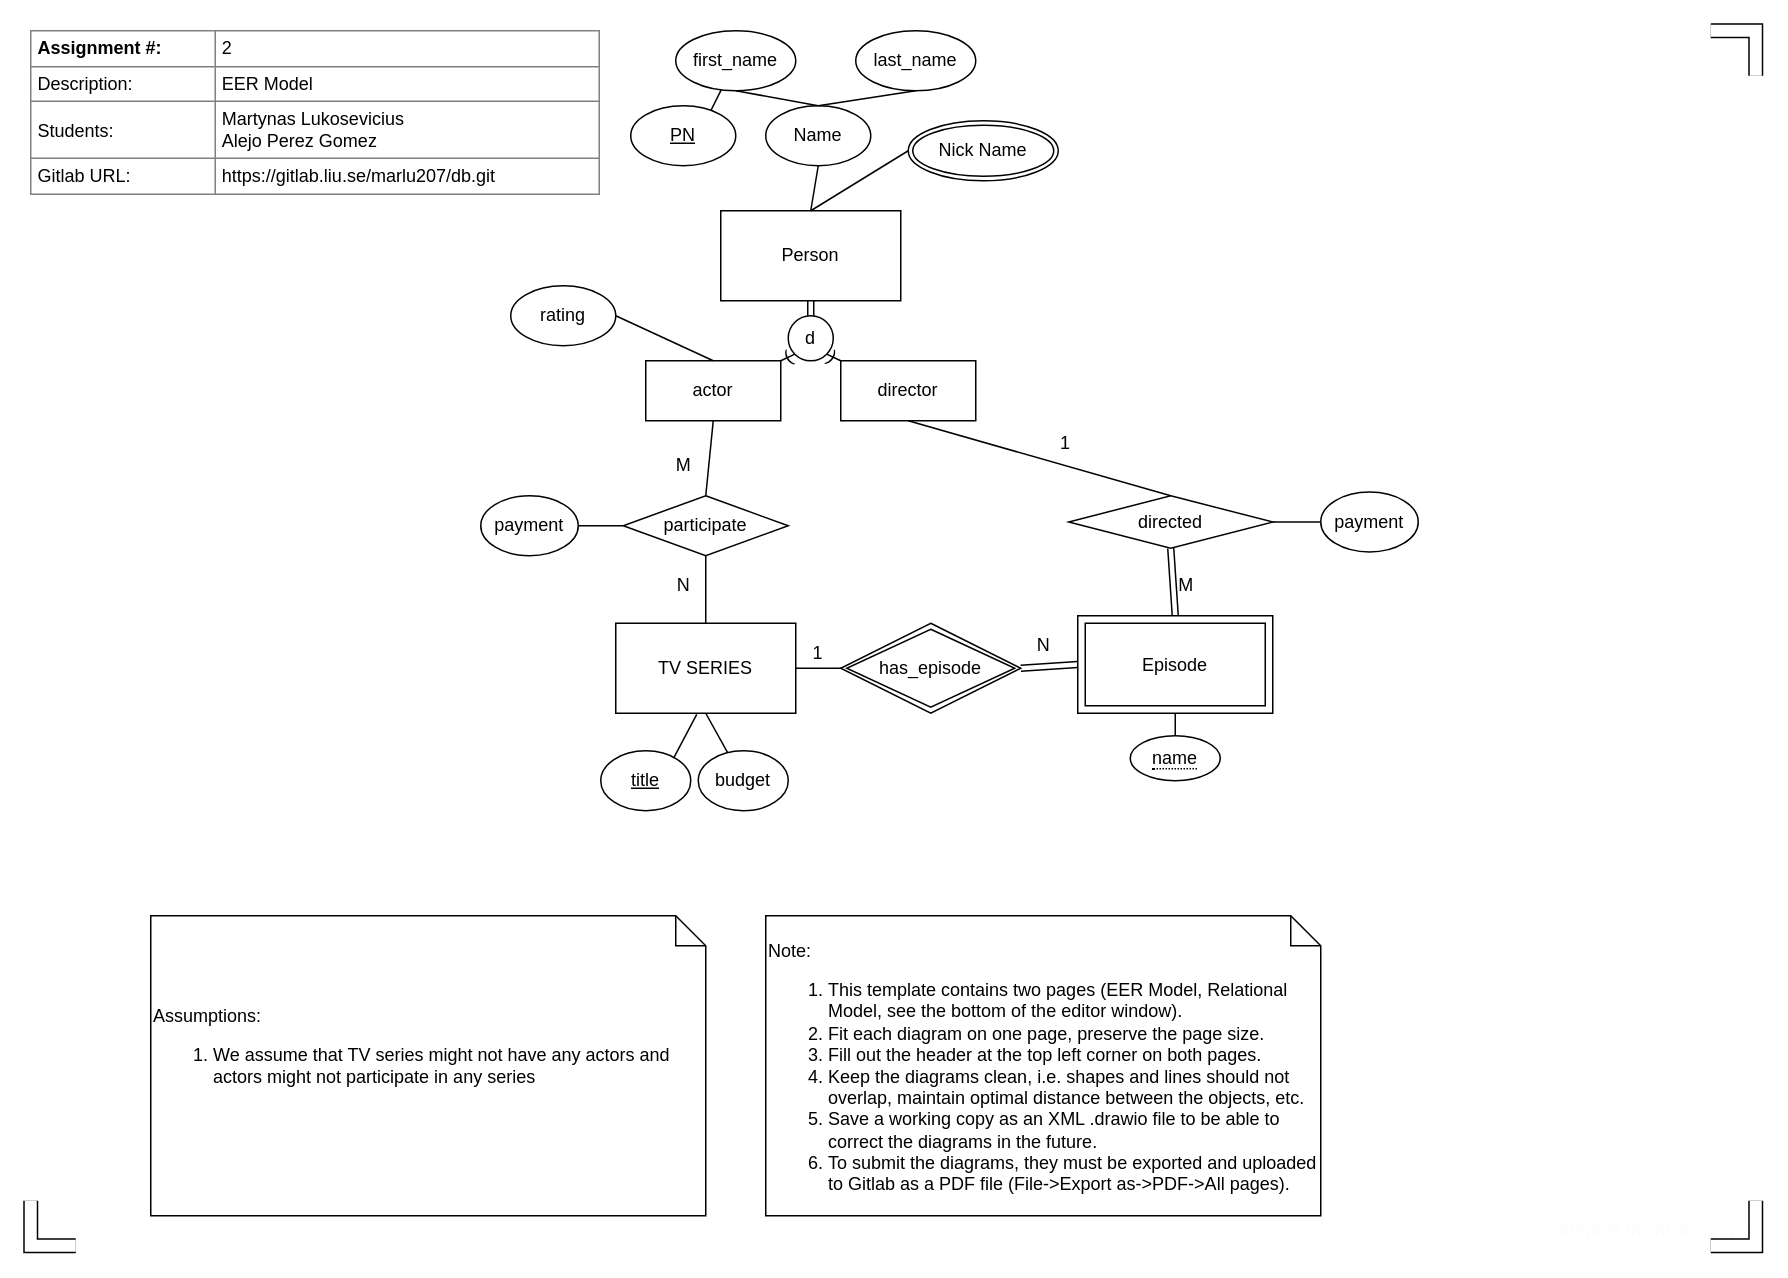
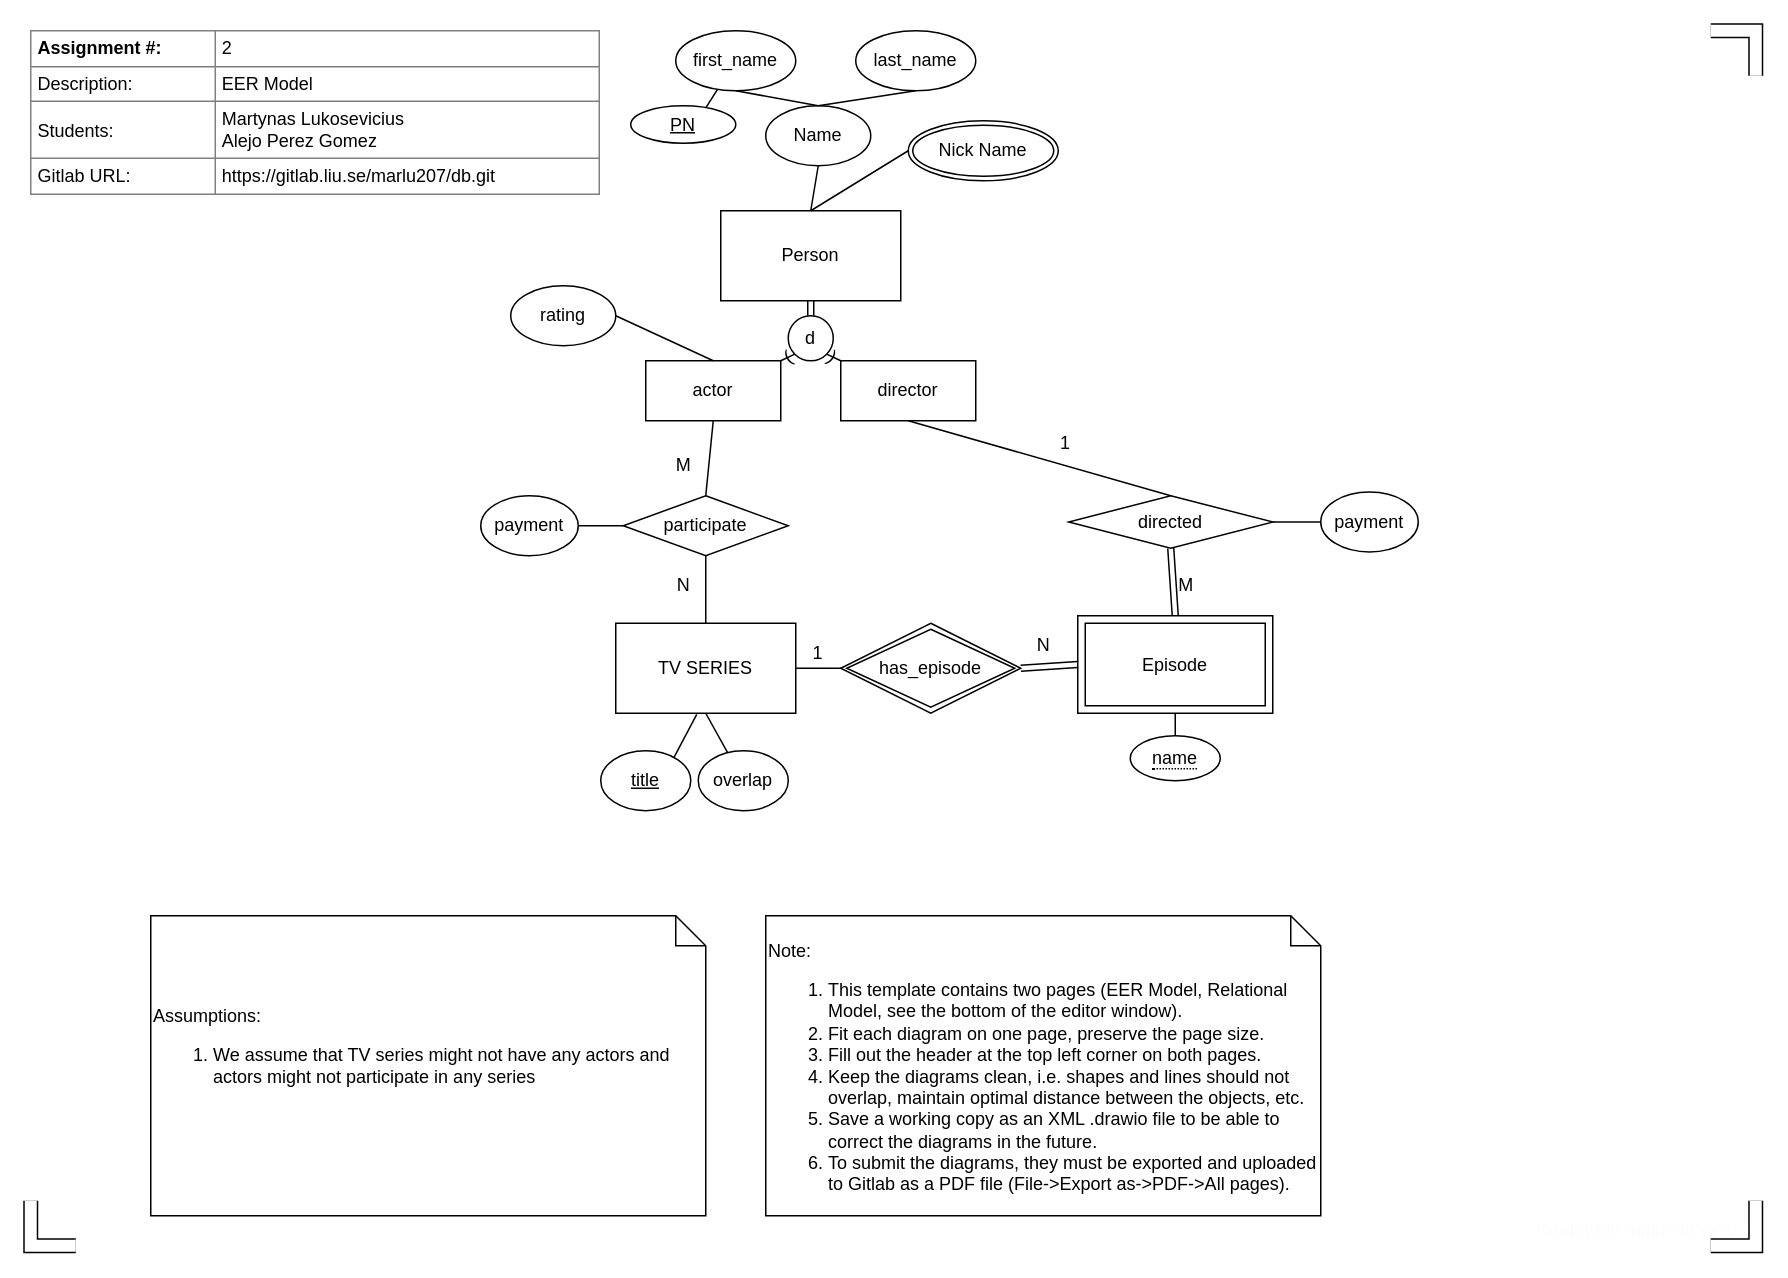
node "PN": size 105x60 -> 105x38
node "budget": label "budget" -> "overlap"
